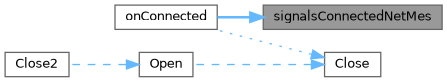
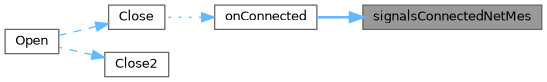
edge "onConnected" -> "Close": reversed
edge "Close2" -> "Open": reversed
